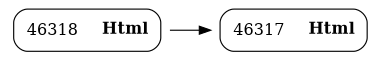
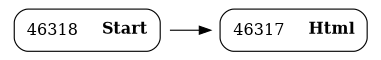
node "46318": text "Html" -> "Start"
